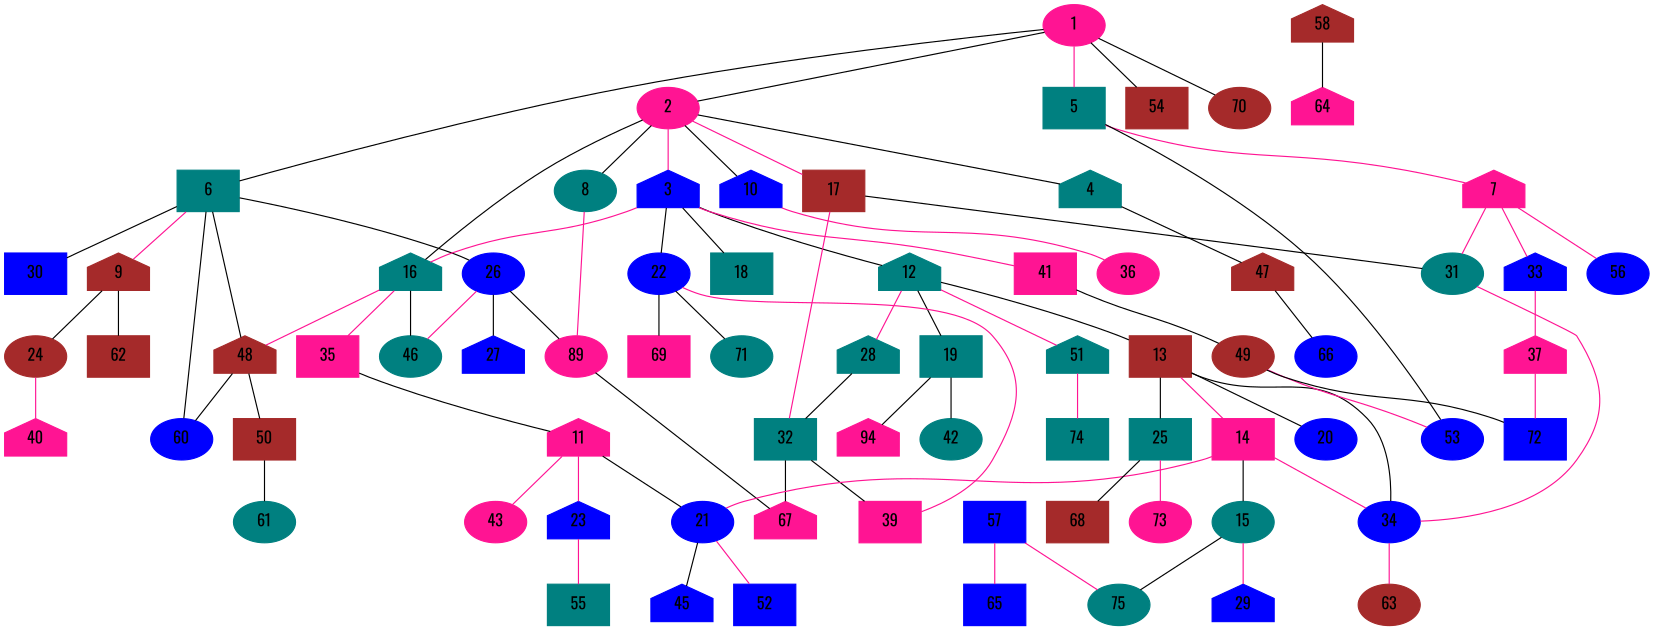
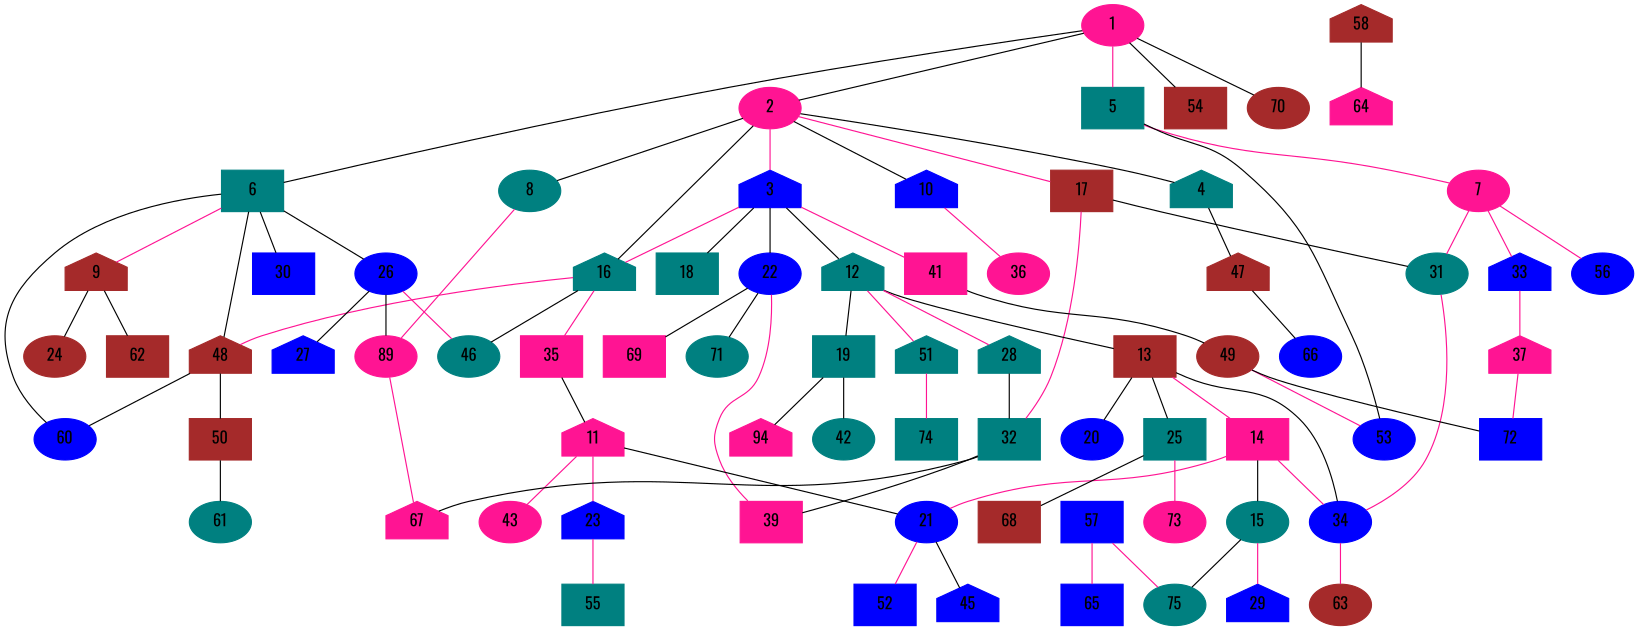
node "7": shape house -> ellipse
node "40": removed
edge "89" -- "67": color black -> deeppink
